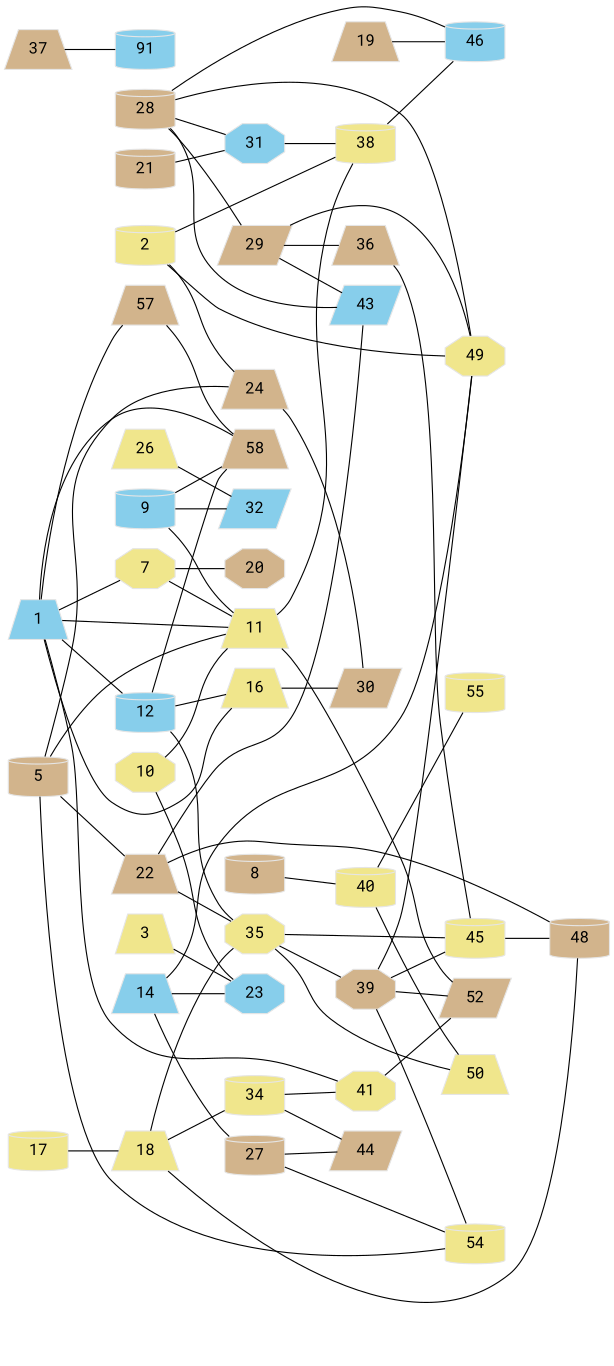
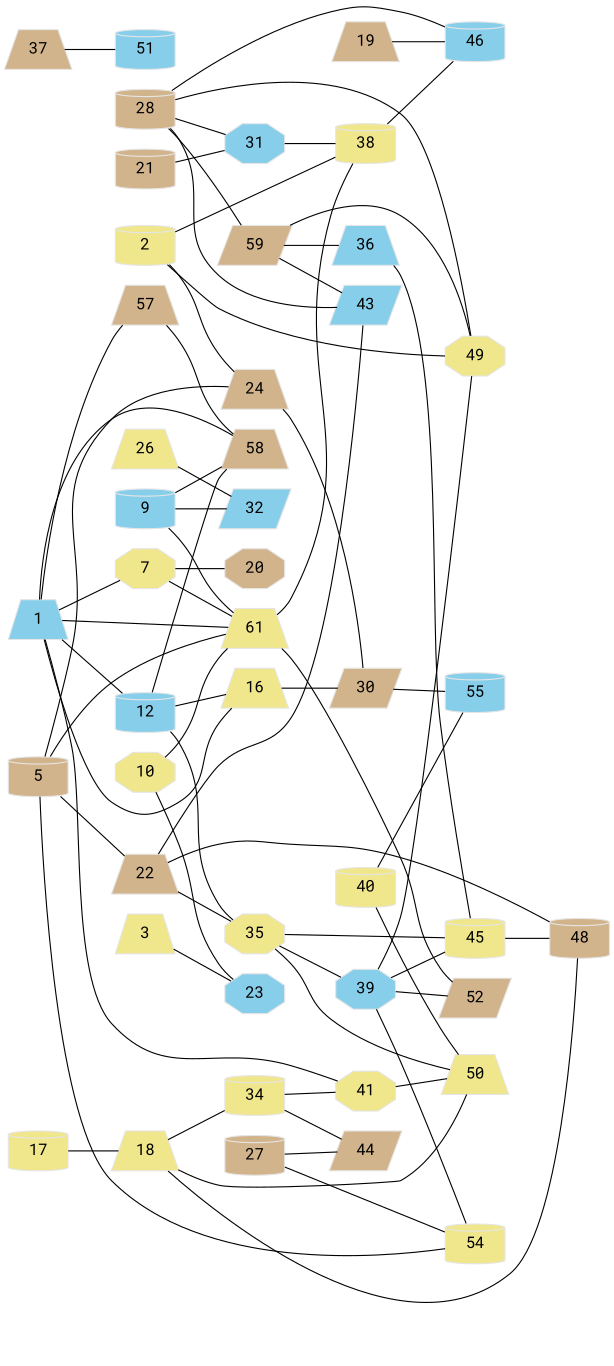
node "91": label "91" -> "51"
node "29": label "29" -> "59"
node "36": fillcolor tan -> skyblue
node "11": label "11" -> "61"
edge "30" -- "55": added
node "55": fillcolor khaki -> skyblue
node "8": removed
node "39": fillcolor tan -> skyblue
node "14": removed
edge "35" -- "18": now "50" -- "18"
edge "52" -- "41": now "50" -- "41"
